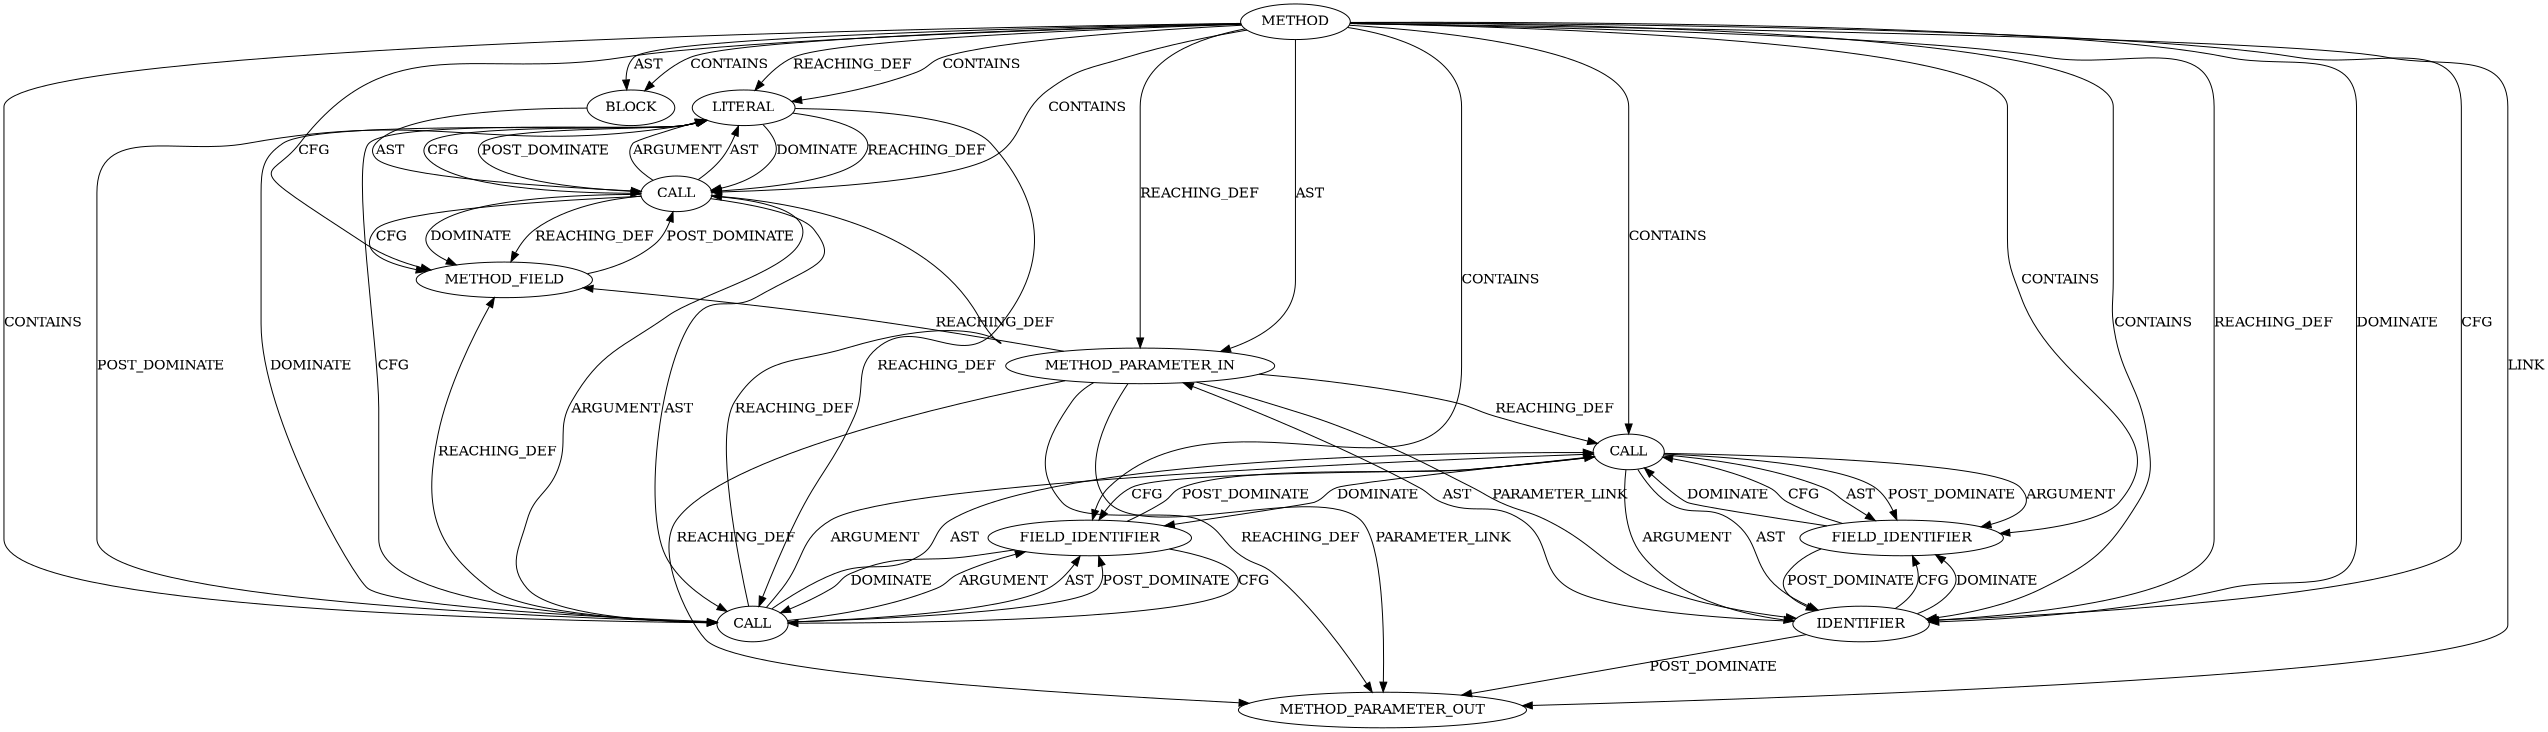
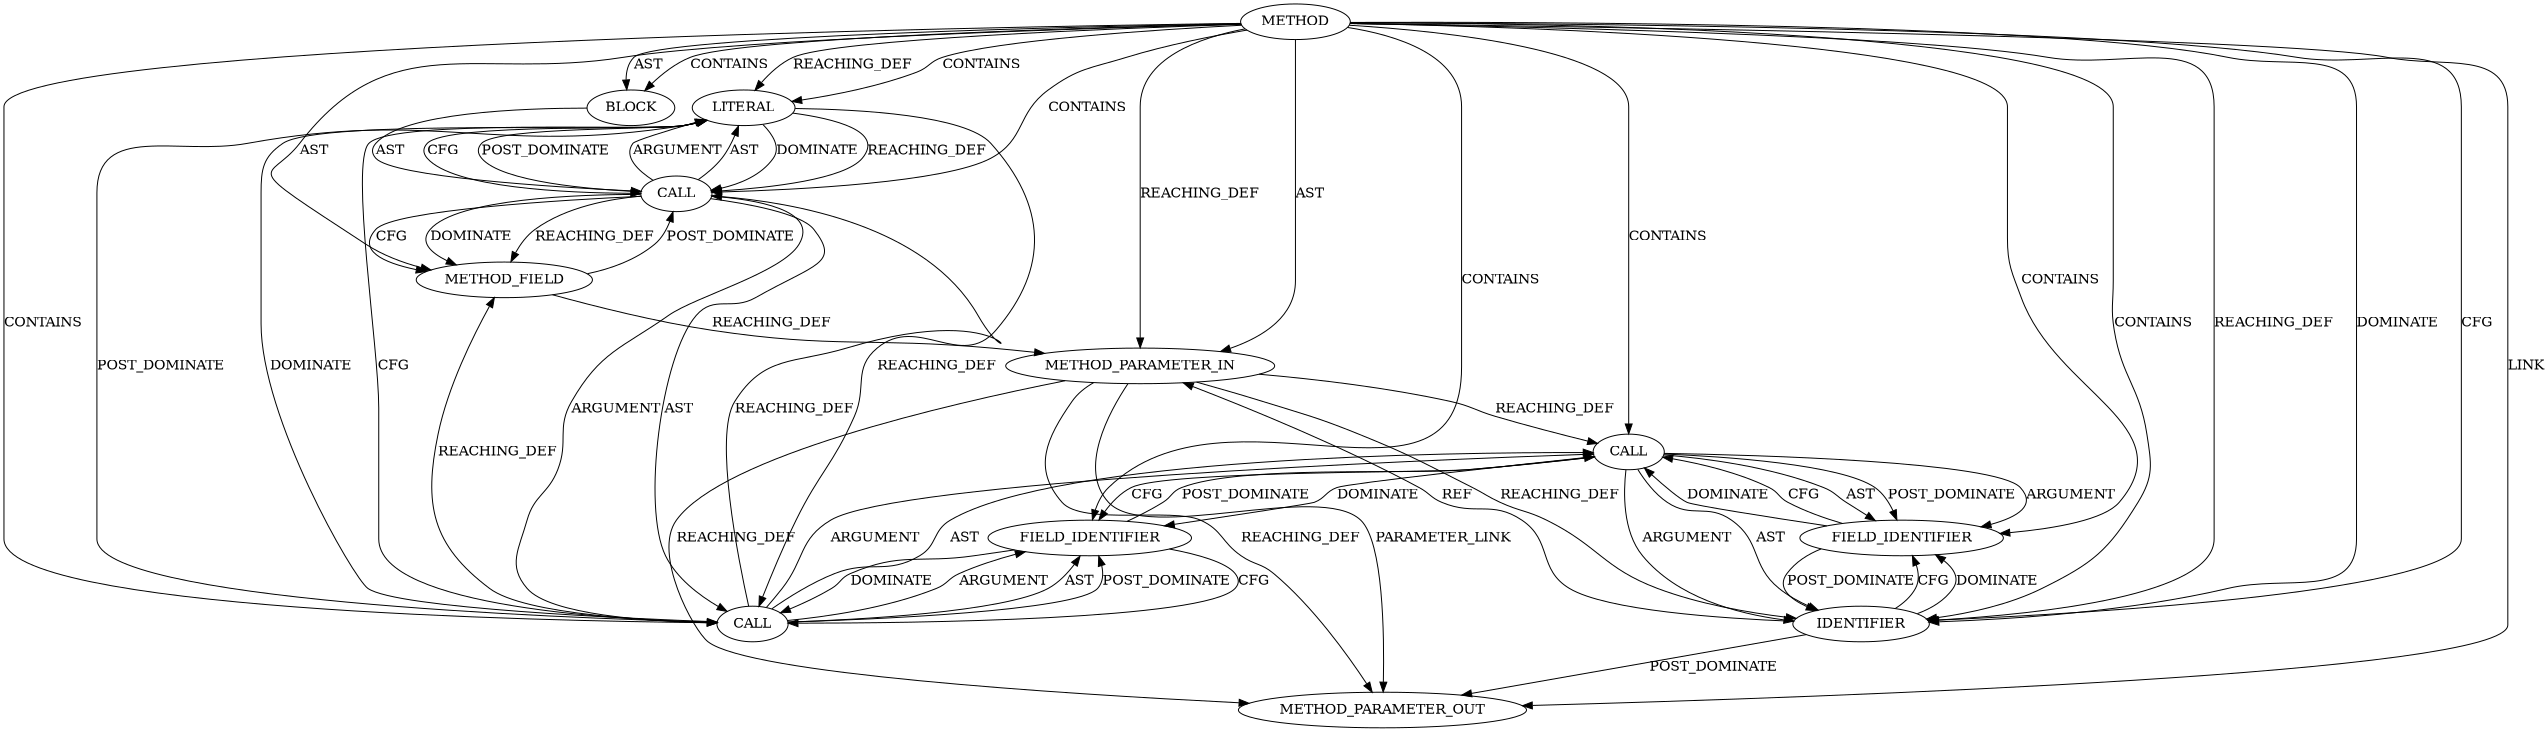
edge "METHOD" -> "METHOD_FIELD": label "CFG" -> "AST"
edge "METHOD_PARAMETER_IN" -> "METHOD_FIELD": reversed
edge "IDENTIFIER" -> "METHOD_PARAMETER_IN": label "AST" -> "REF"
edge "METHOD_PARAMETER_IN" -> "IDENTIFIER": label "PARAMETER_LINK" -> "REACHING_DEF"
